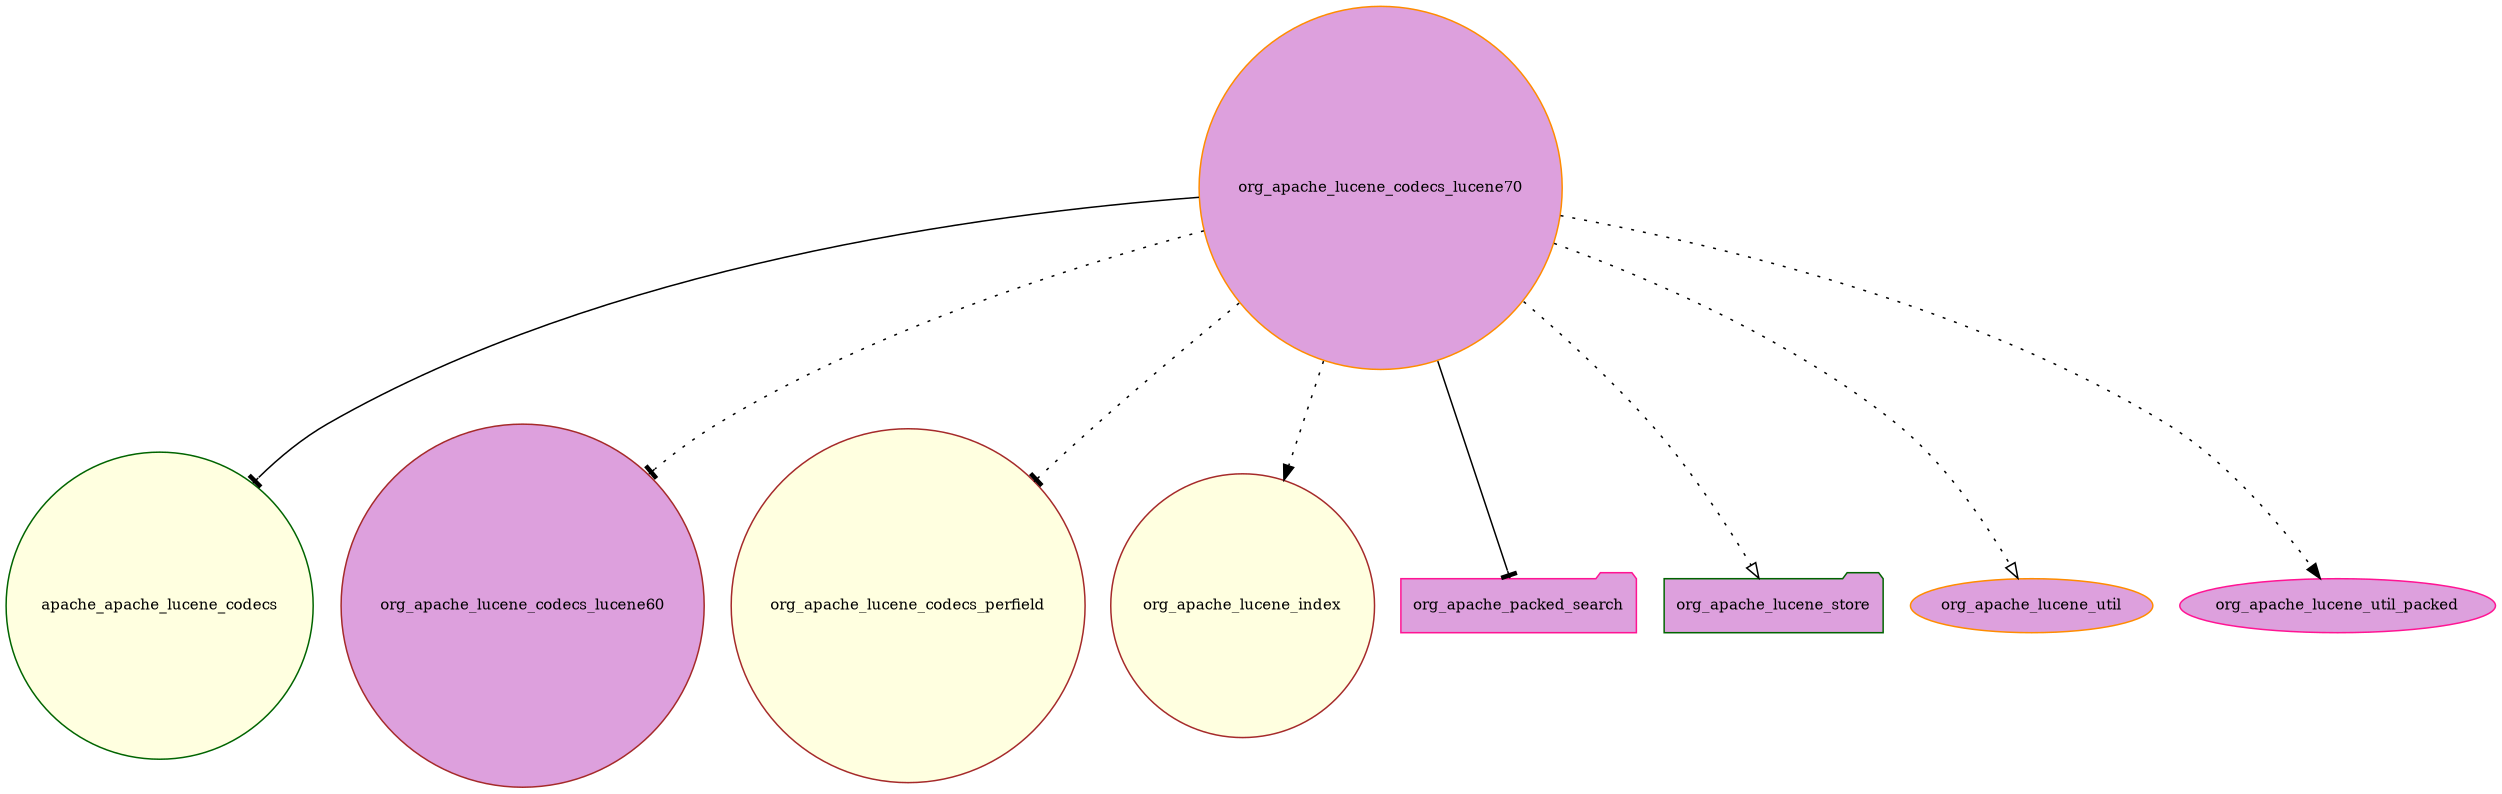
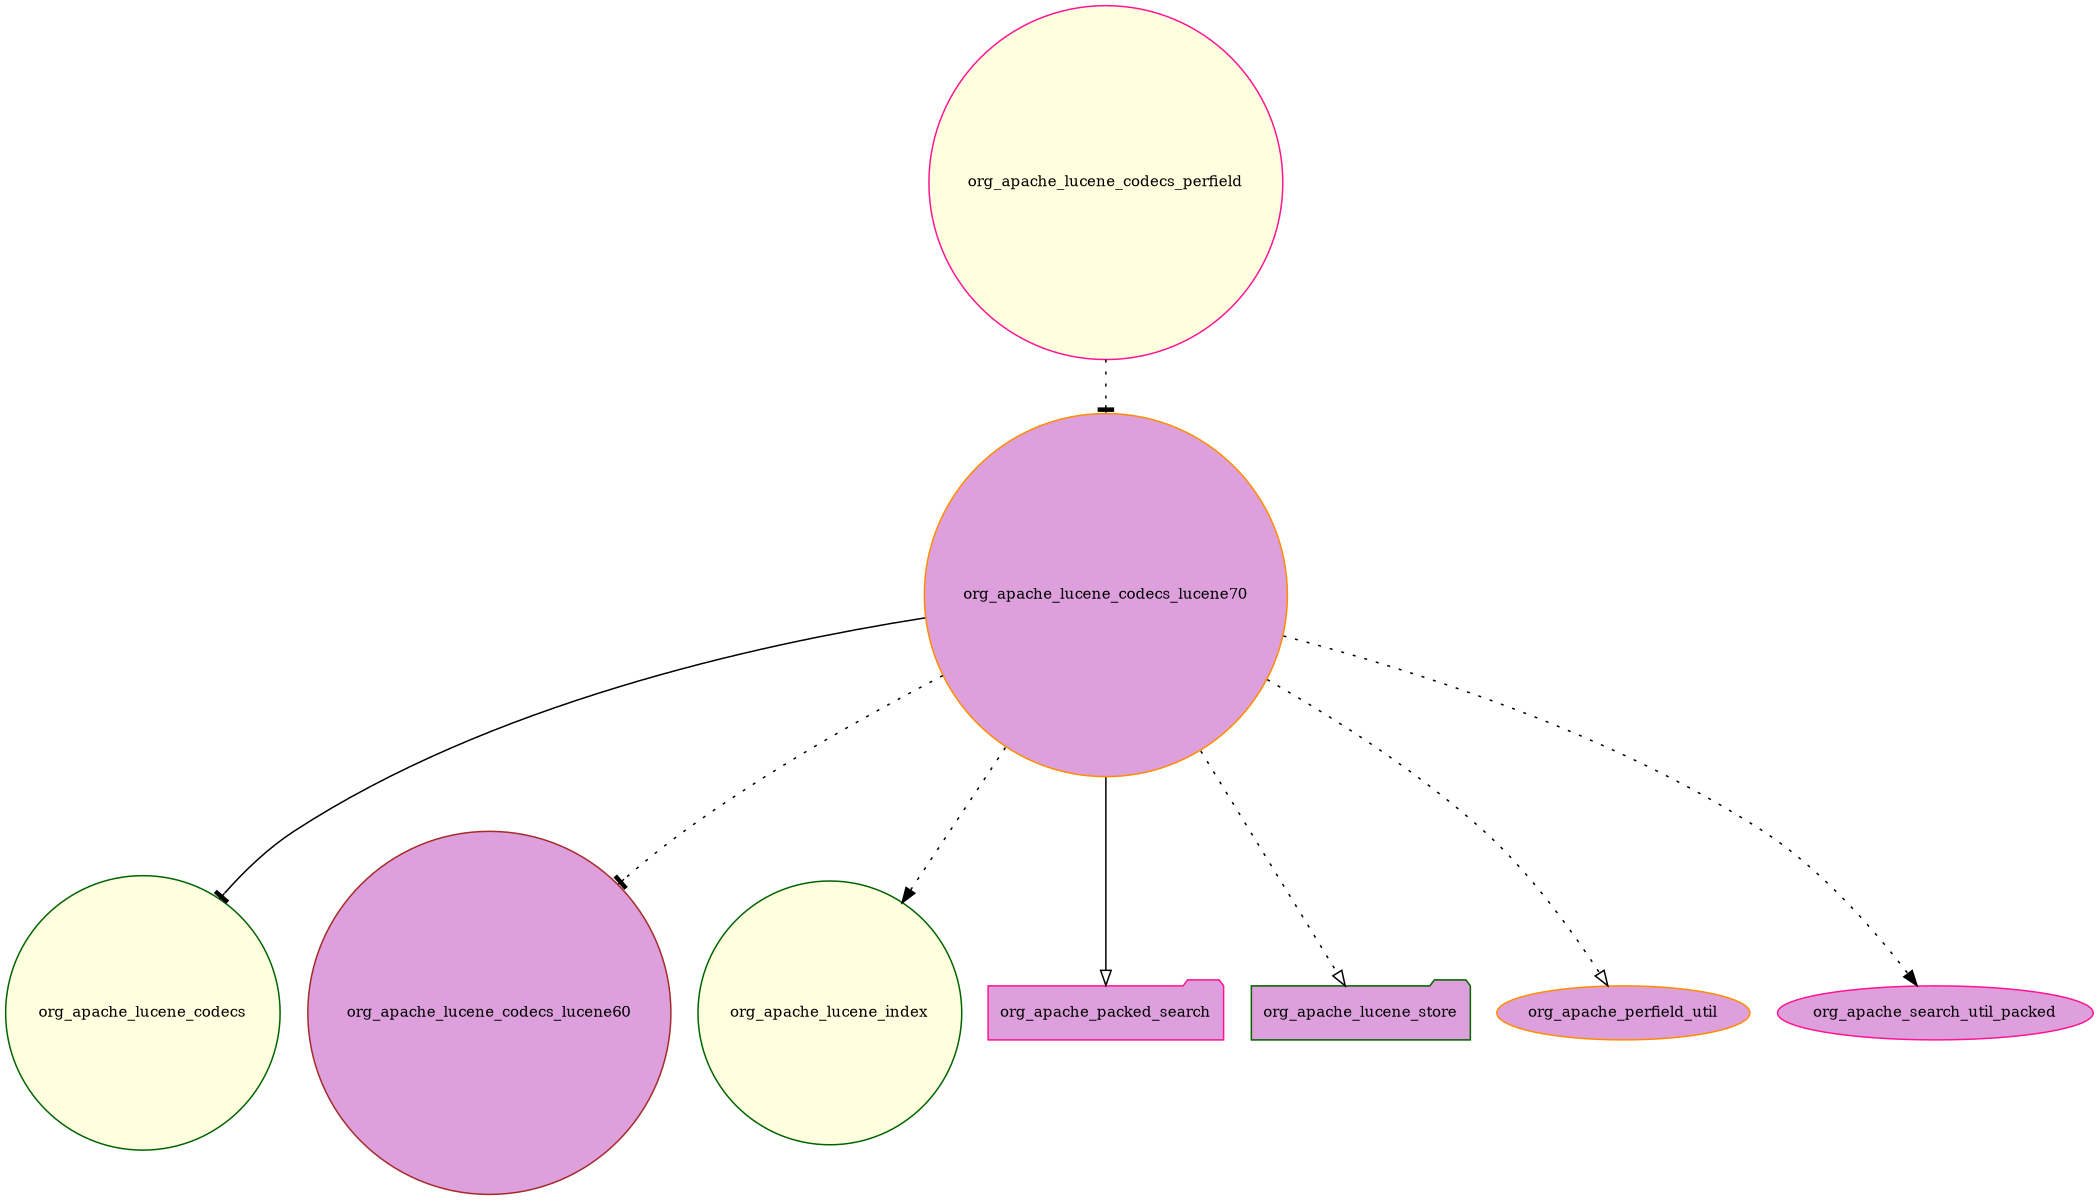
edge "org_apache_lucene_codecs_lucene70" -> "org_apache_lucene_codecs_perfield": reversed
edge "org_apache_lucene_codecs_lucene70" -> "org_apache_packed_search": arrowhead tee -> onormal
node "apache_apache_lucene_codecs": label "apache_apache_lucene_codecs" -> "org_apache_lucene_codecs"
node "org_apache_lucene_codecs_perfield": color brown -> deeppink
node "org_apache_lucene_index": color brown -> darkgreen
node "org_apache_lucene_util": label "org_apache_lucene_util" -> "org_apache_perfield_util"
node "org_apache_lucene_util_packed": label "org_apache_lucene_util_packed" -> "org_apache_search_util_packed"
